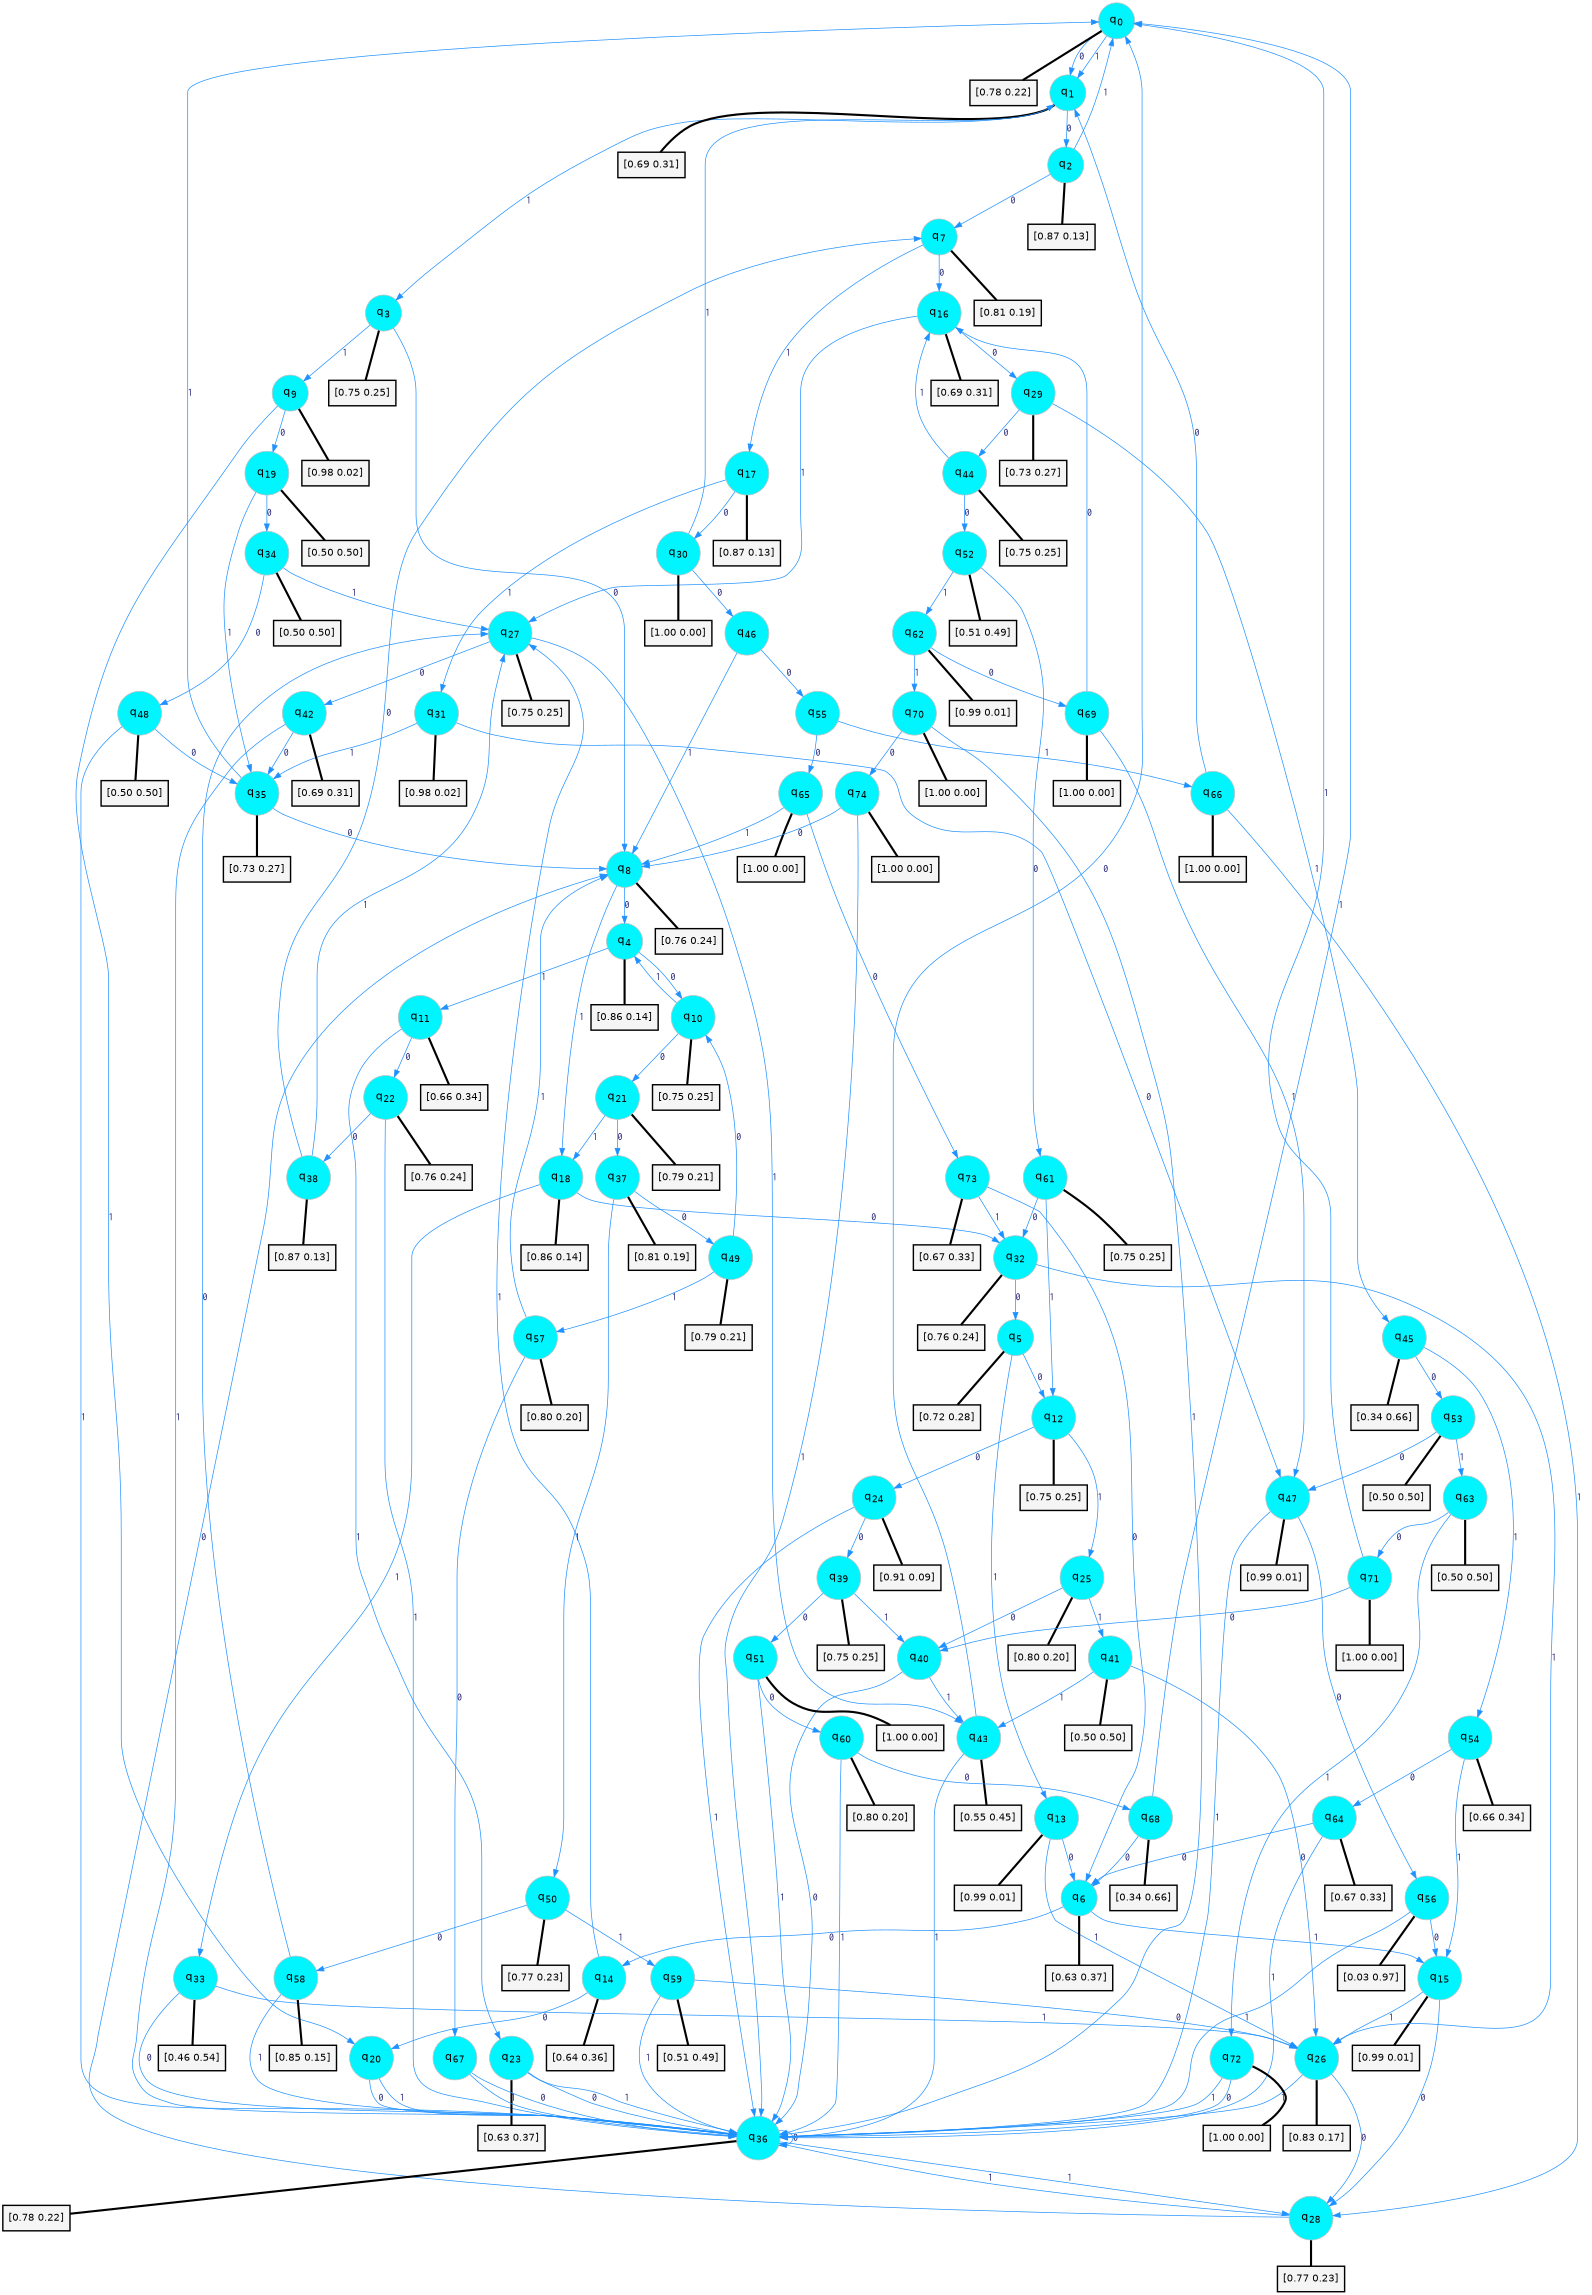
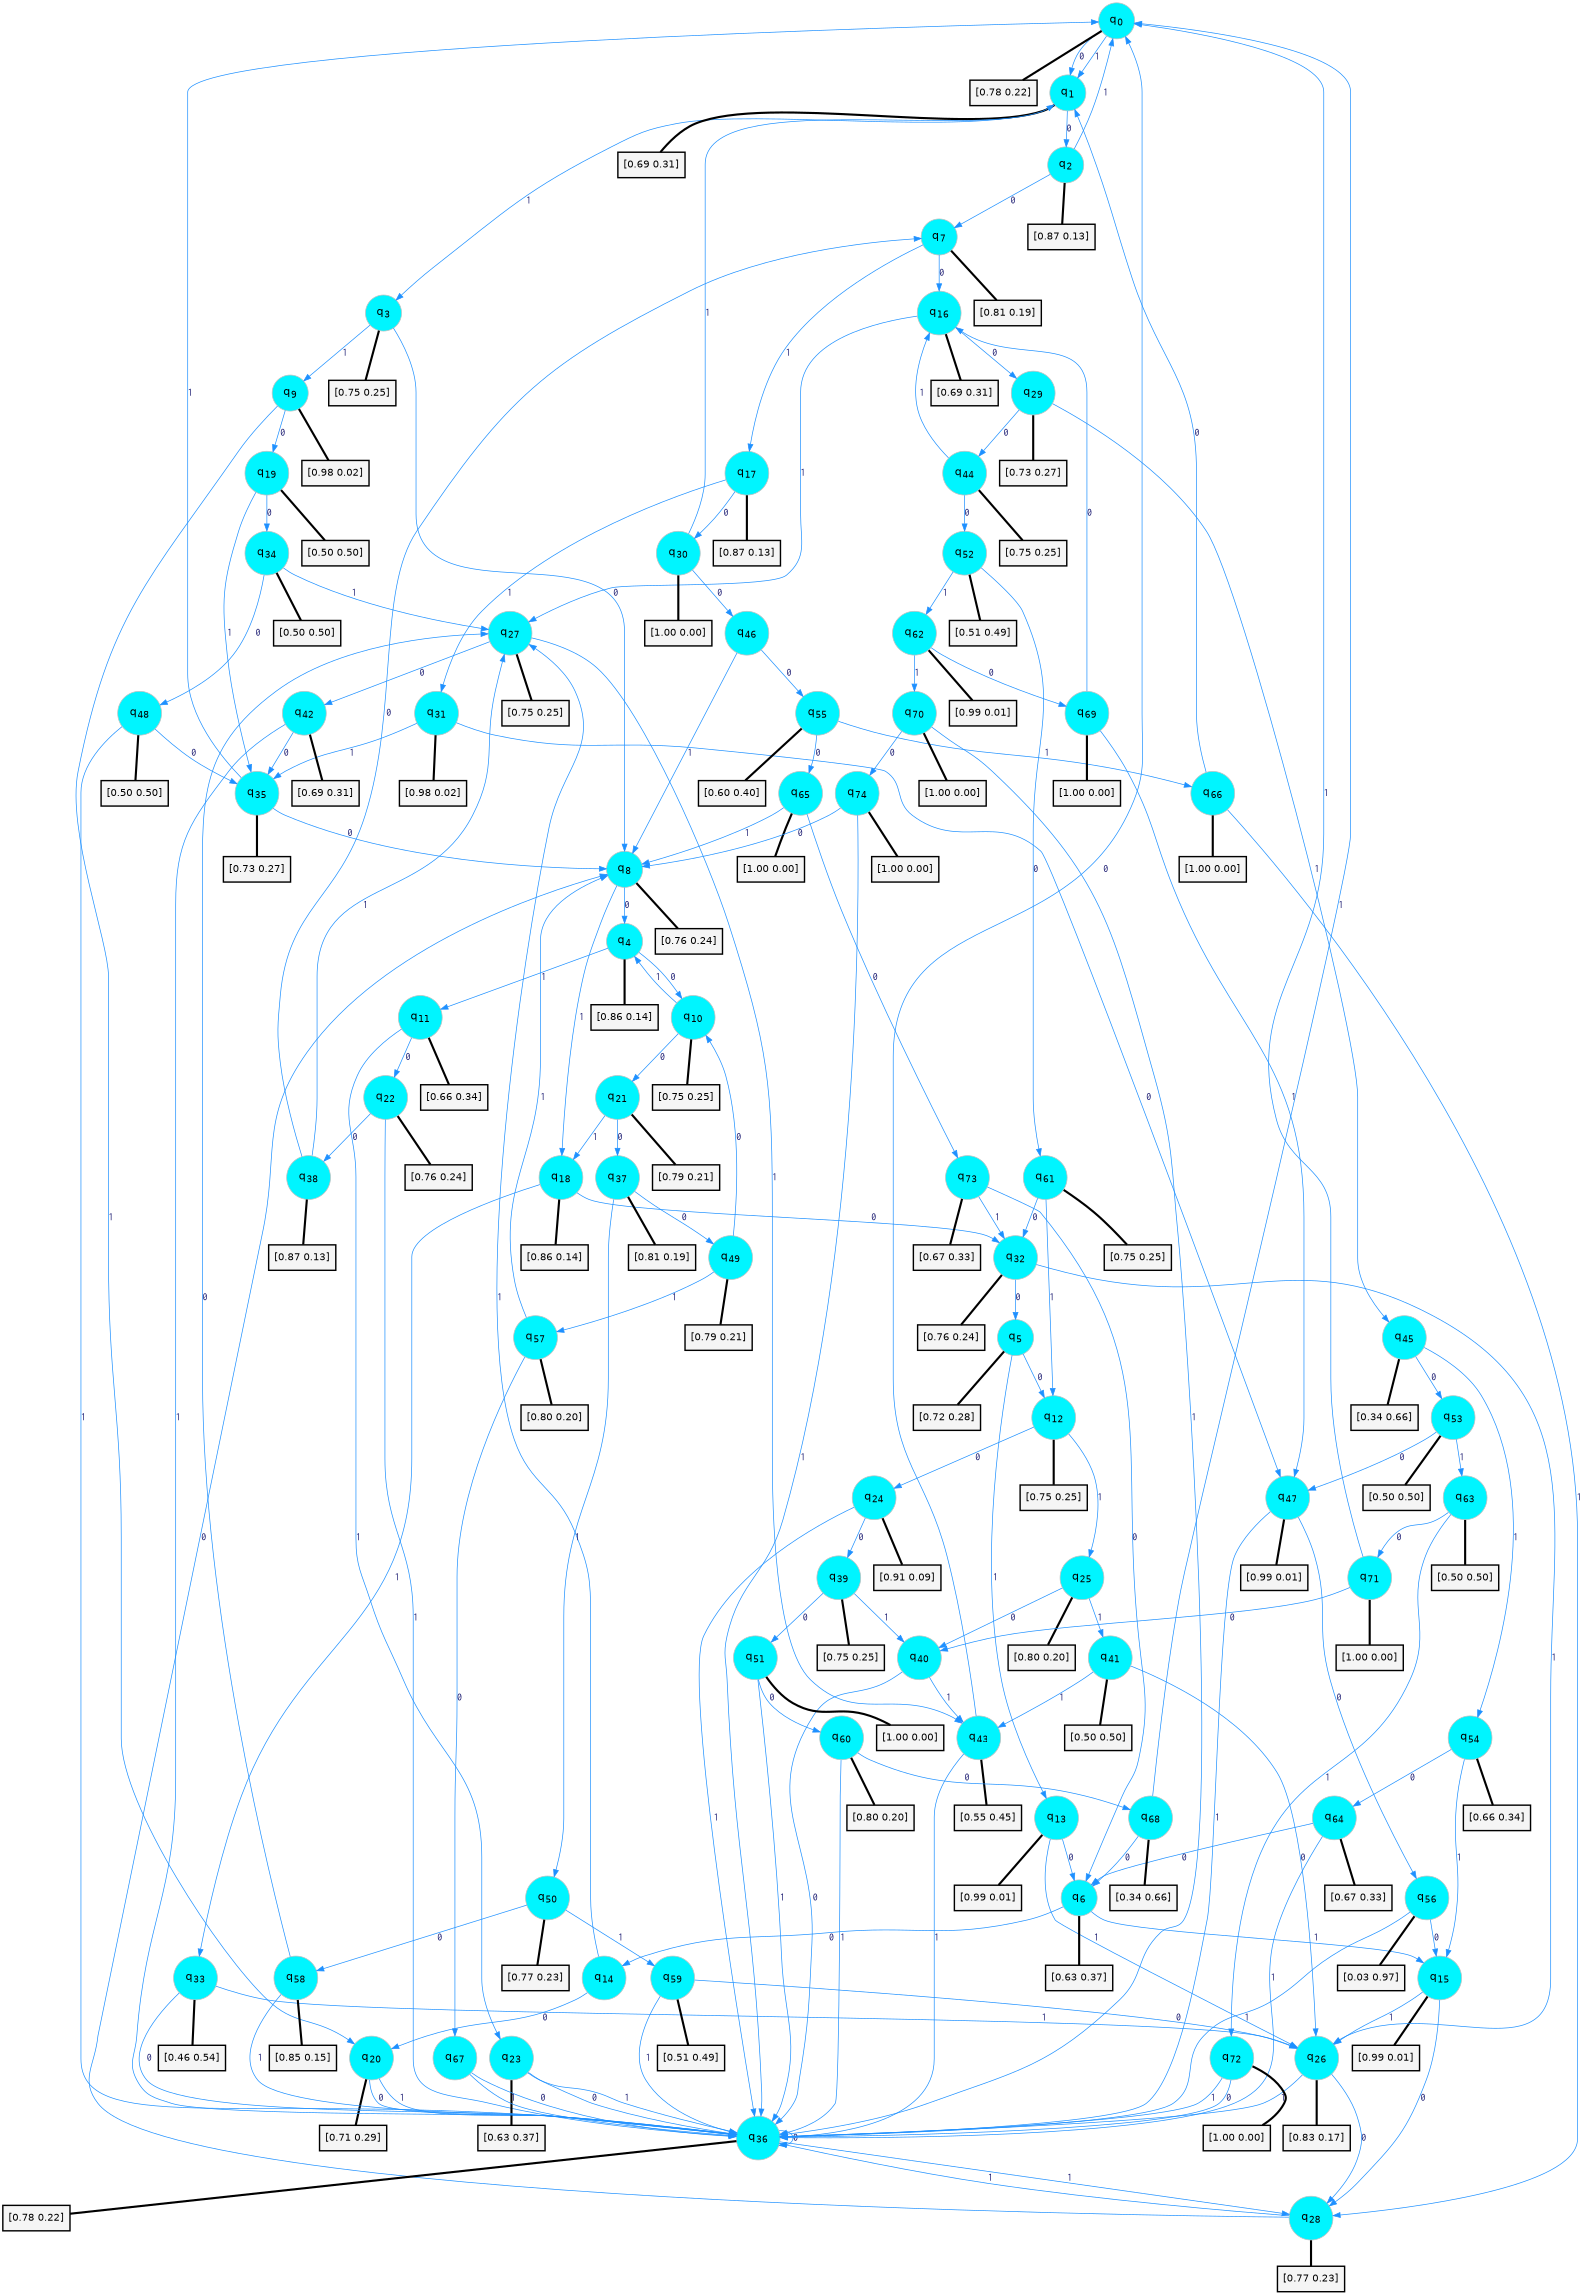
node "[0.60 0.40]": added
node "[0.64 0.36]": removed
node "[0.71 0.29]": added
